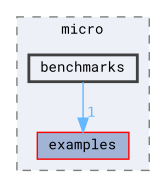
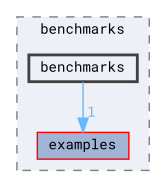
cluster "micro": label "micro" -> "benchmarks"
